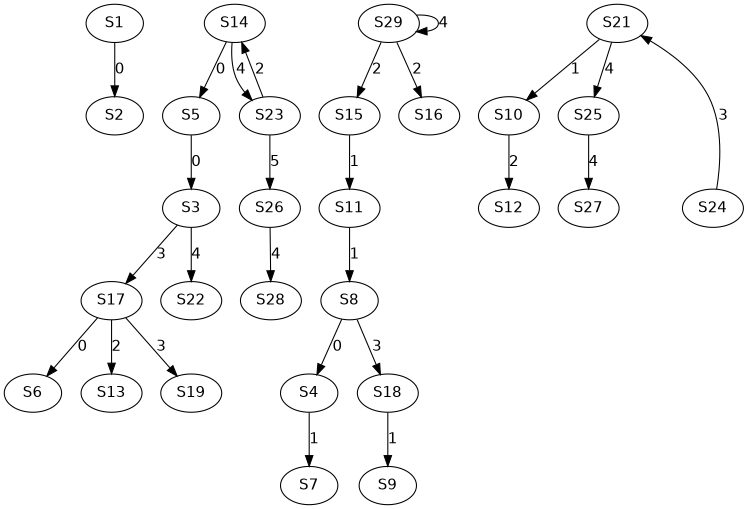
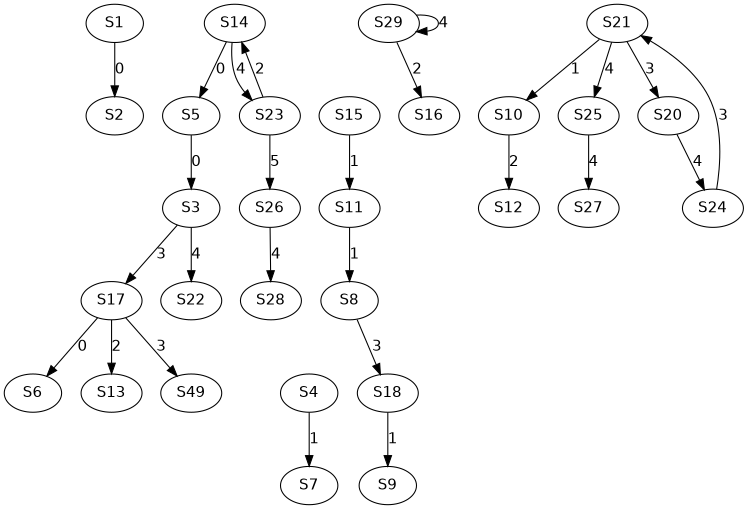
edge "S29" -> "S15": removed, label "2"
node "S20": added
edge "S8" -> "S4": removed, label "0"
node "S19": label "S19" -> "S49"
